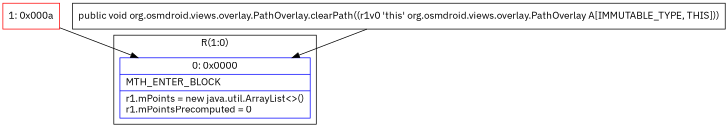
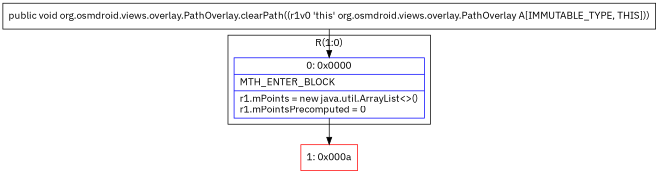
edge "1: 0x000a" -> "0: 0x0000": reversed
